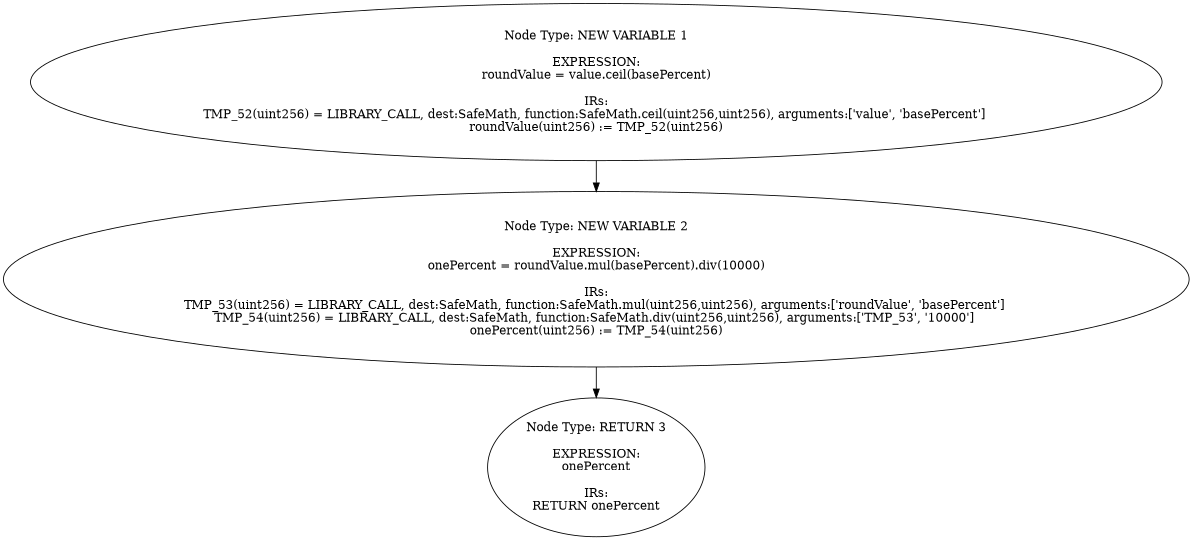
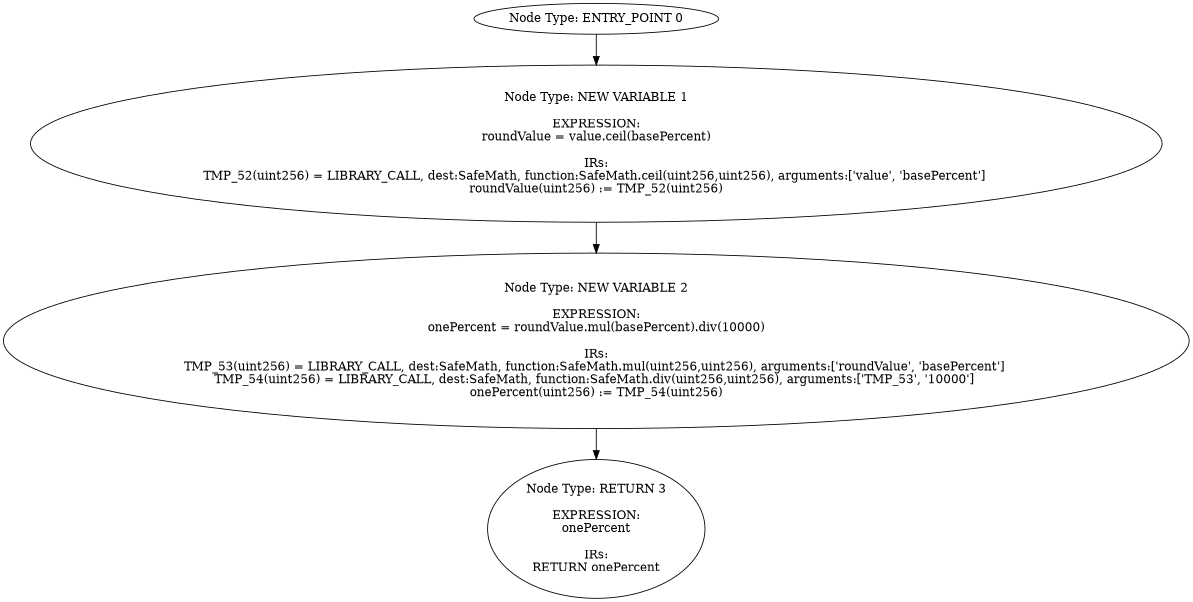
node "Node Type: ENTRY_POINT 0": added
